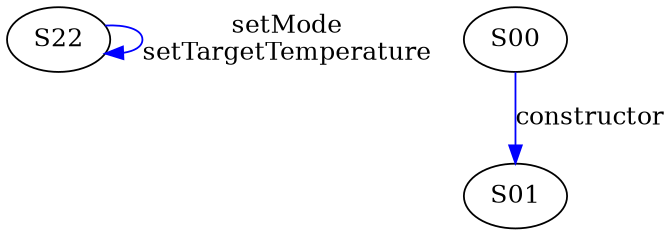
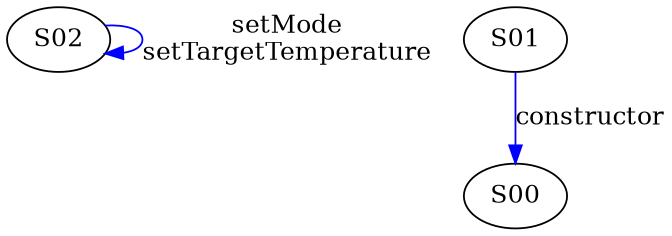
node "S22": label "S22" -> "S02"
edge "S00" -> "S01": reversed
